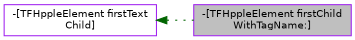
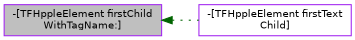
edge "-[TFHppleElement firstChild WithTagName:]" -> "-[TFHppleElement firstText Child]": reversed
